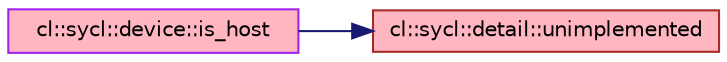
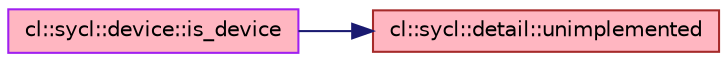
node "cl::sycl::device::is_host": label "cl::sycl::device::is_host" -> "cl::sycl::device::is_device"
